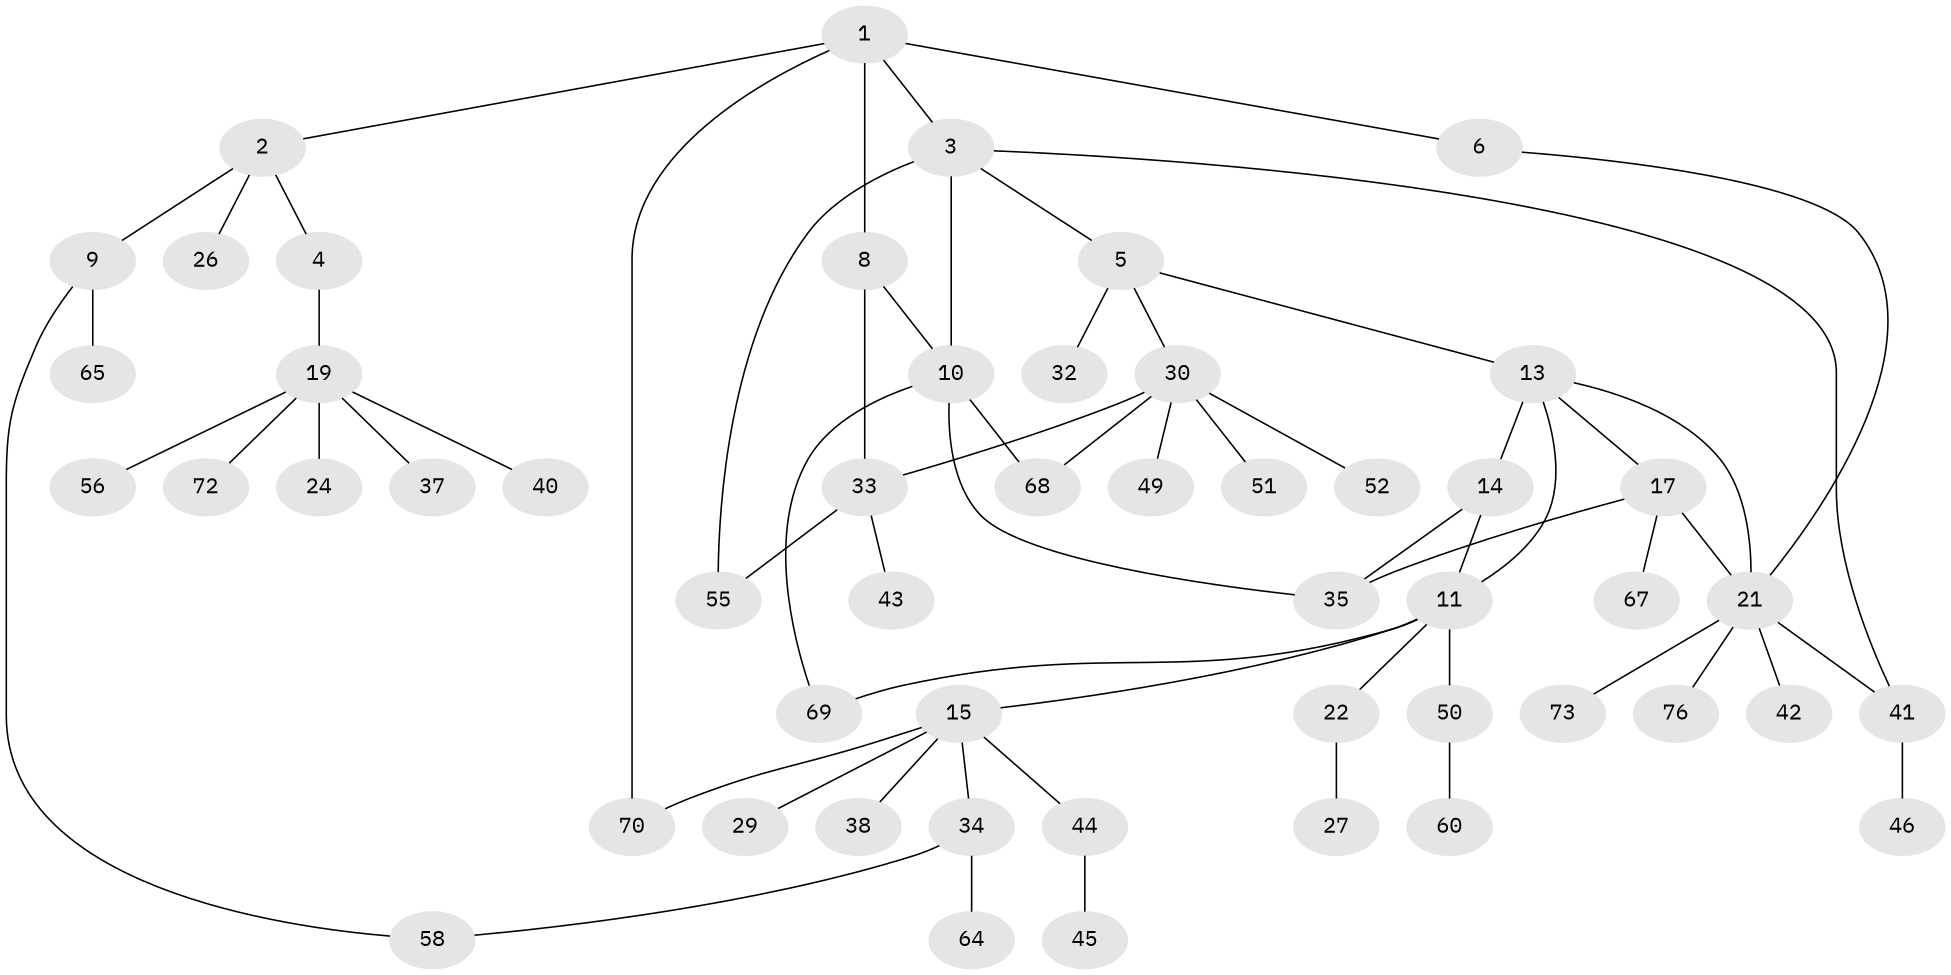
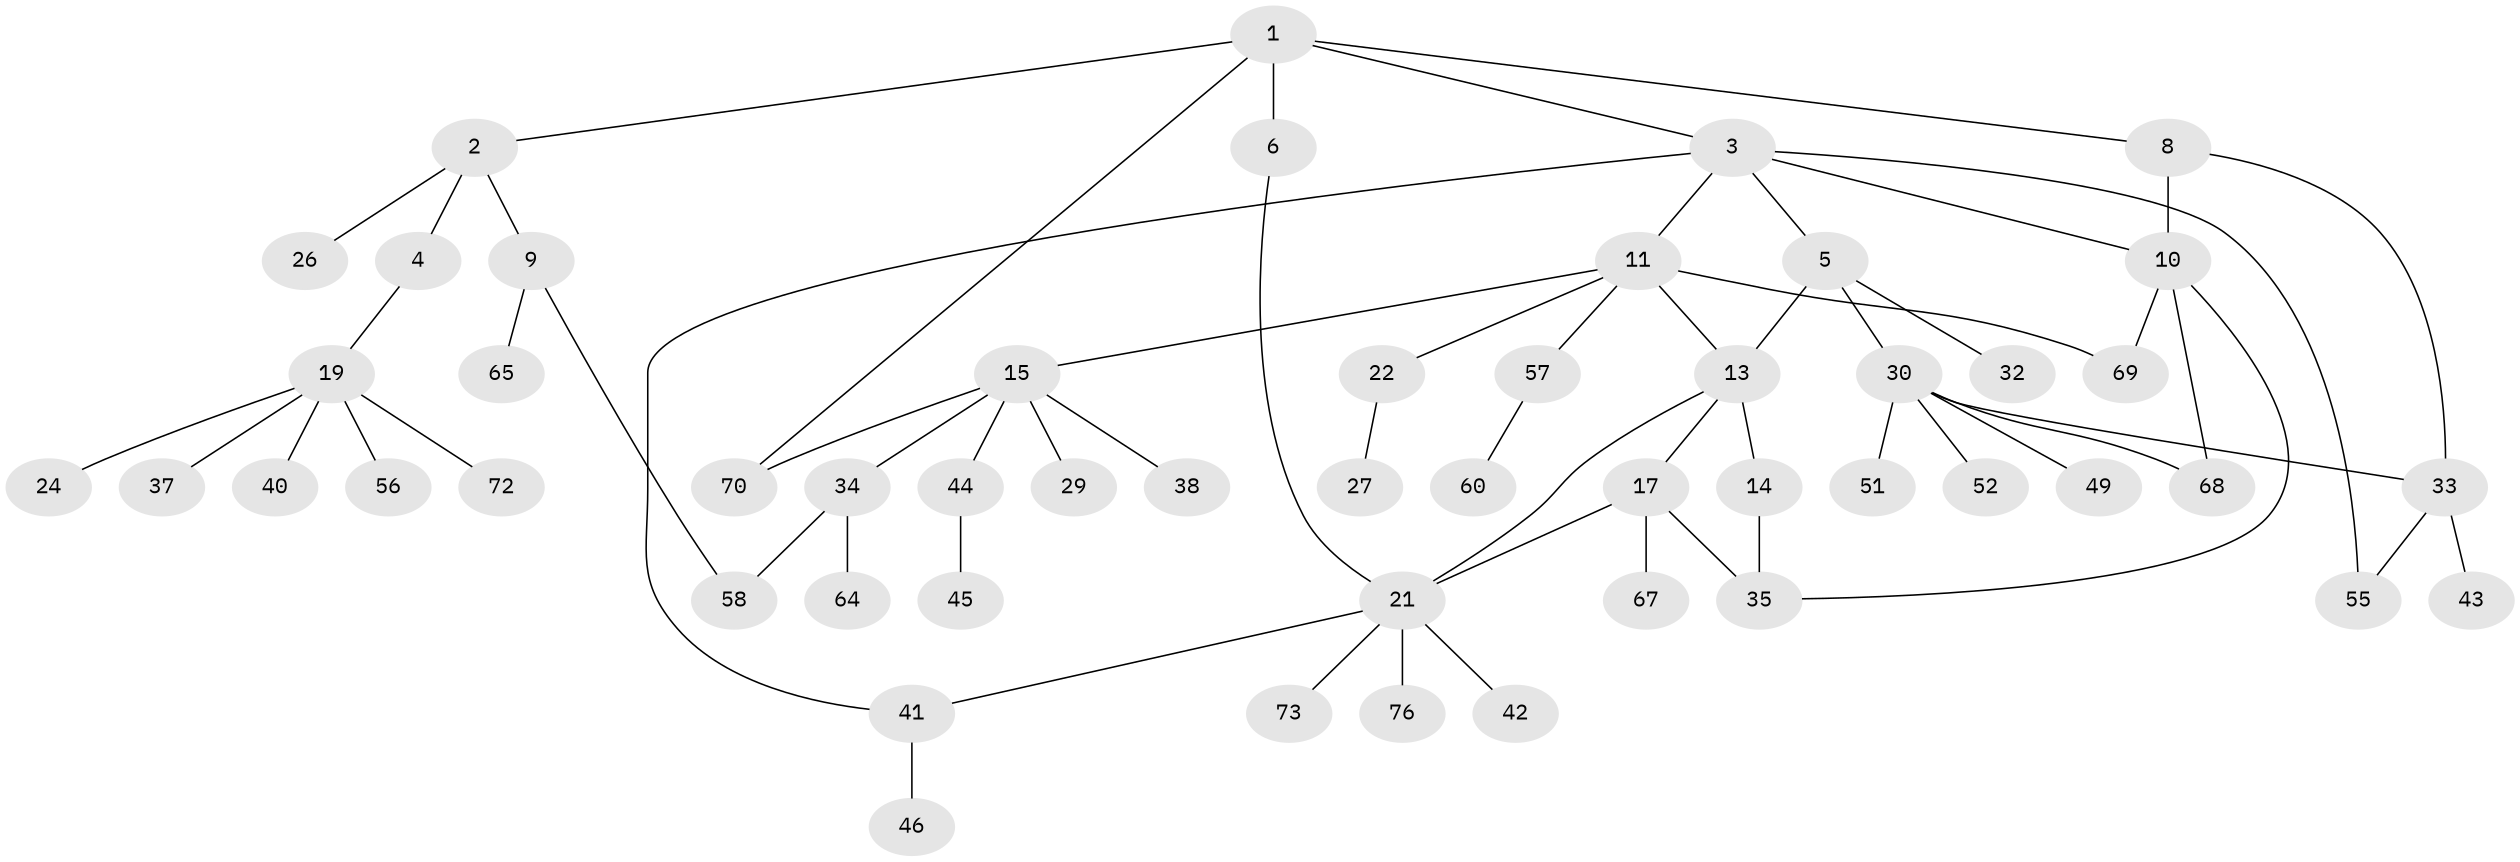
edge "14" -- "11": now "3" -- "11"
node "50": label "50" -> "57"
